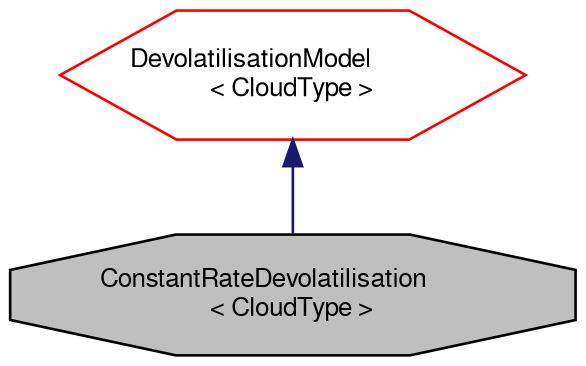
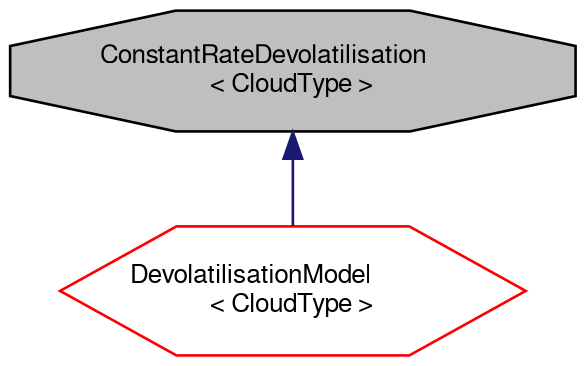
edge "ConstantRateDevolatilisation < CloudType >" -> "DevolatilisationModel < CloudType >": reversed
